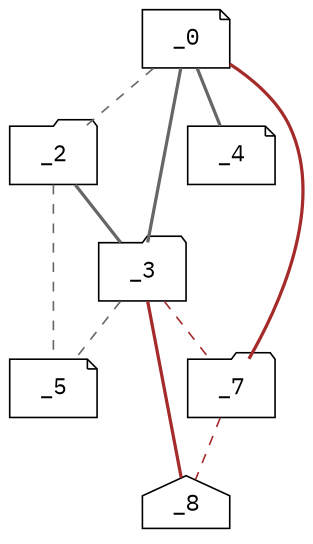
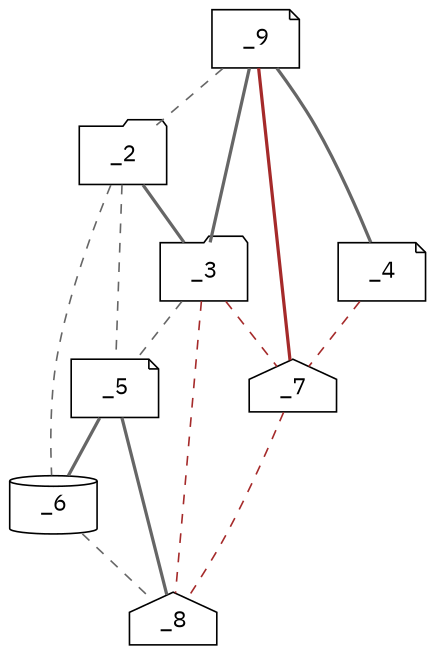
node "_0": label "_0" -> "_9"
edge "_4" -- "_7": added
node "_7": shape folder -> house
edge "_3" -- "_8": style bold -> dashed
node "_6": added
edge "_5" -- "_8": added
